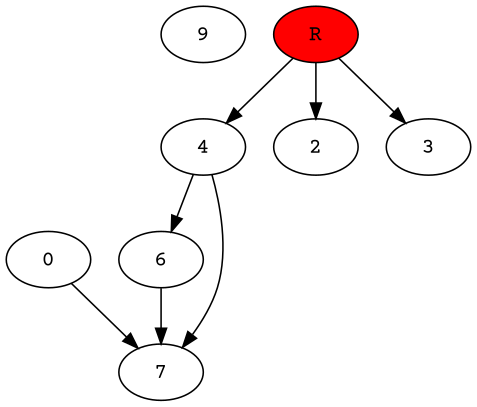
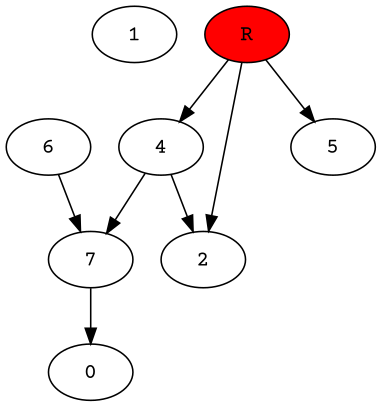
node "9": label "9" -> "1"
node "3": label "3" -> "5"
edge "4" -> "6": now "4" -> "2"
edge "0" -> "7": reversed
